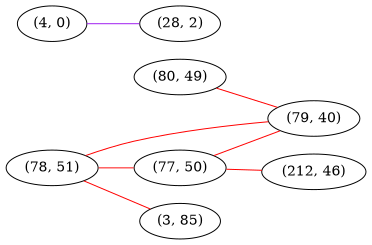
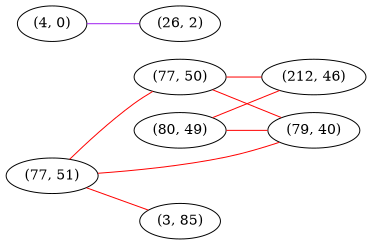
node "(28, 2)": label "(28, 2)" -> "(26, 2)"
edge "(212, 46)" -- "(80, 49)": added
node "(78, 51)": label "(78, 51)" -> "(77, 51)"
